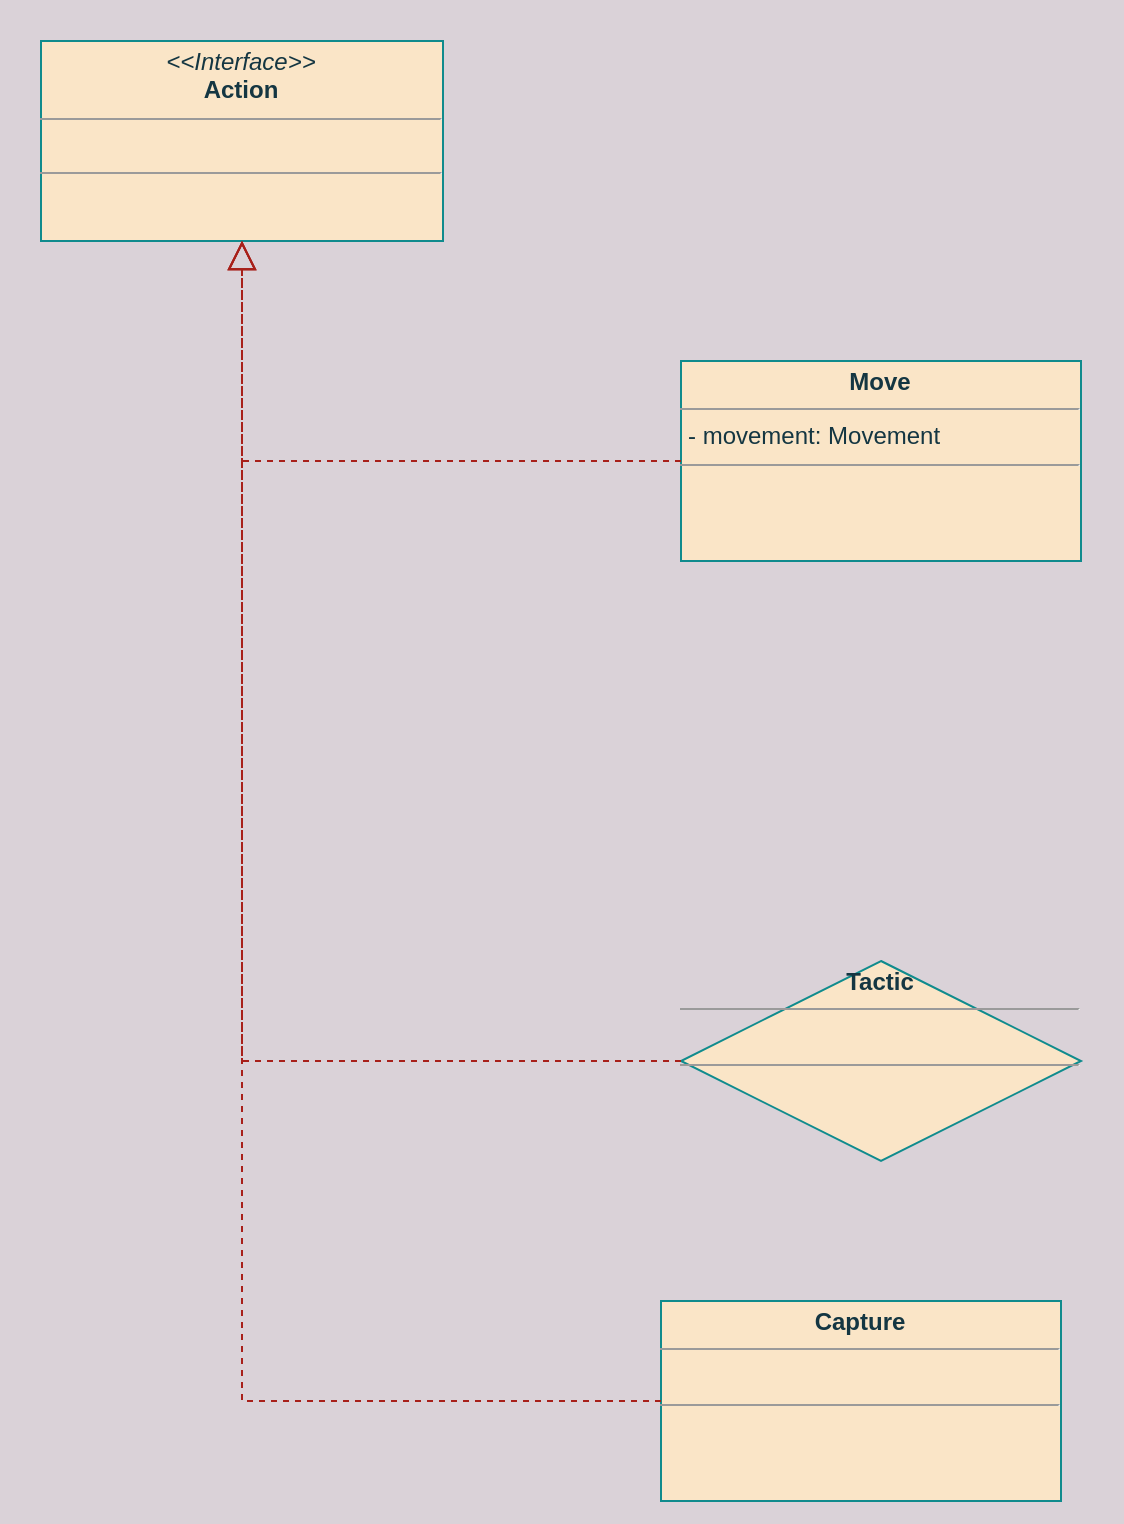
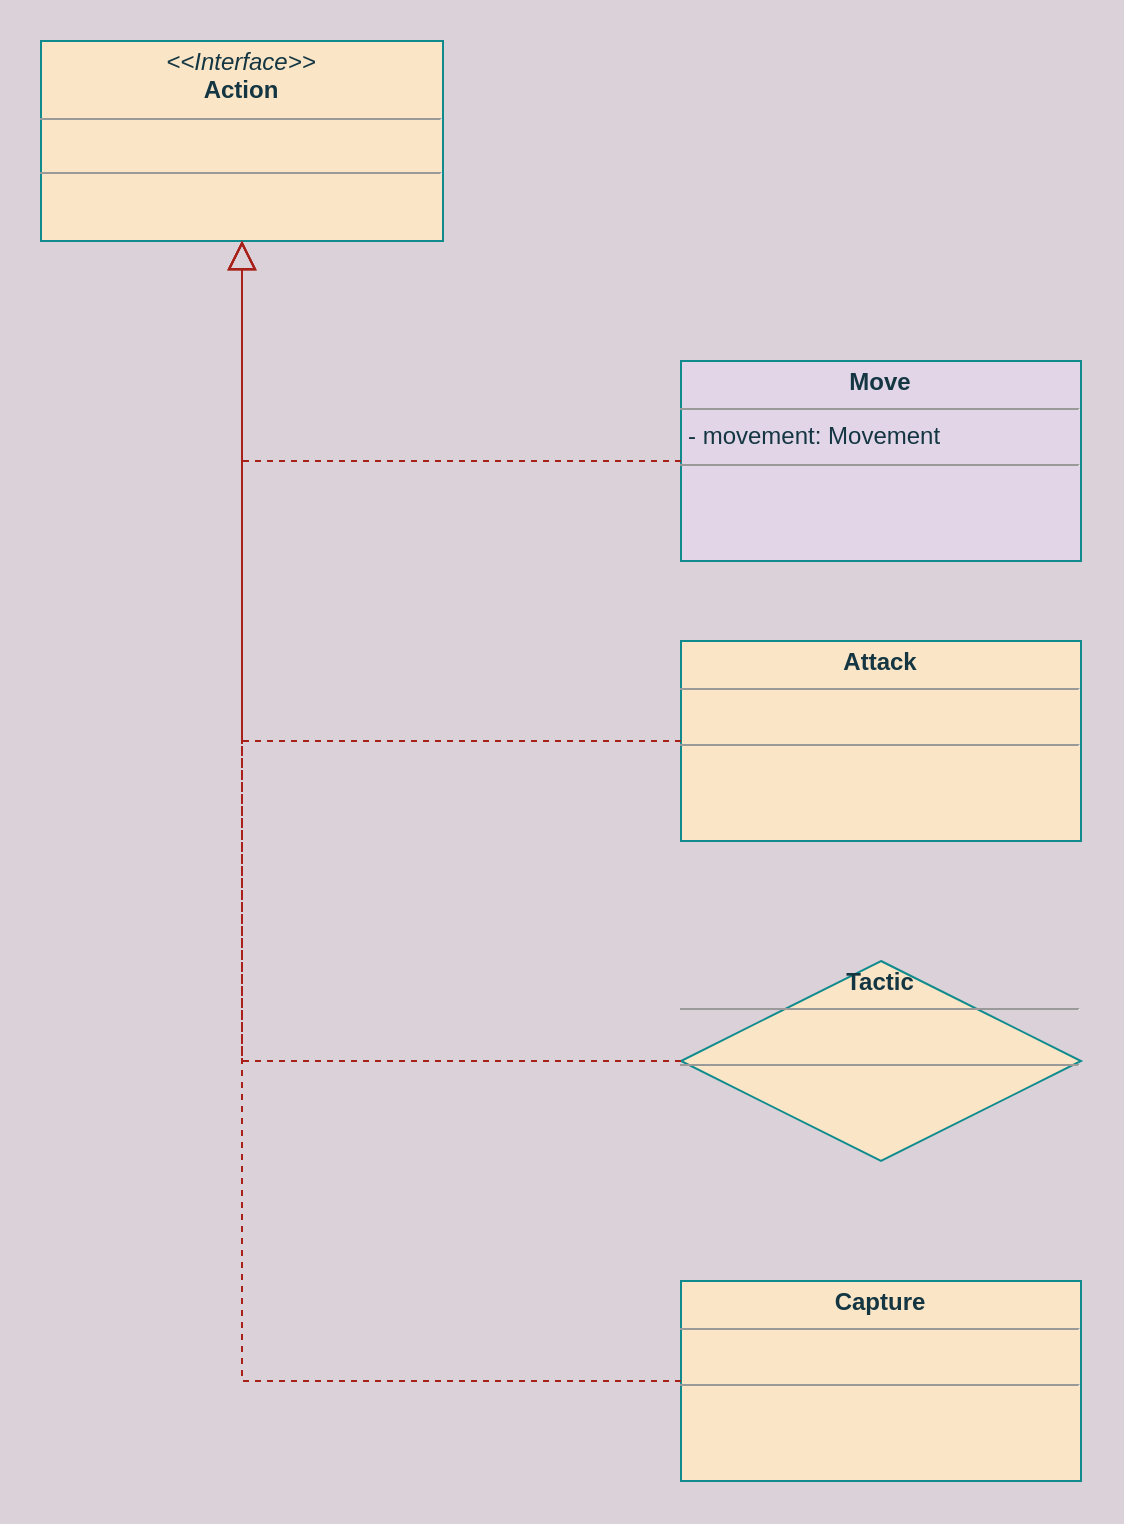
node "Move - movement: Movement": fillcolor #fae5c7 -> #e1d5e7
edge "Attack" -> "<<Interface>> Action": added
node "Attack": added
node "Capture": moved (861, 1401) -> (881, 1381)
